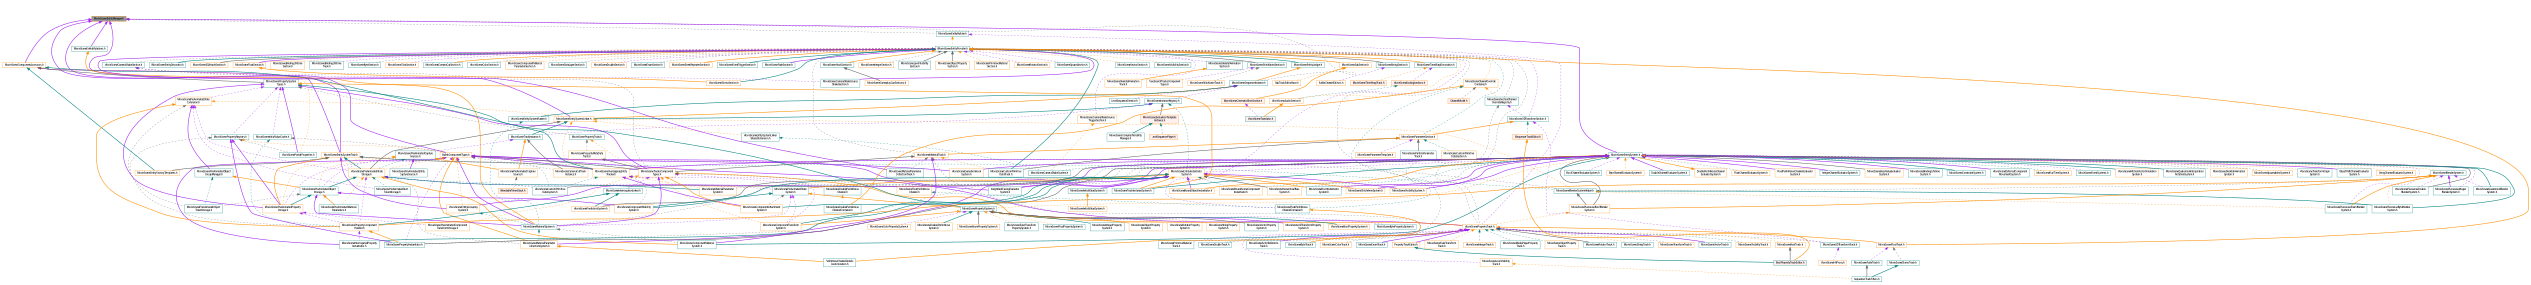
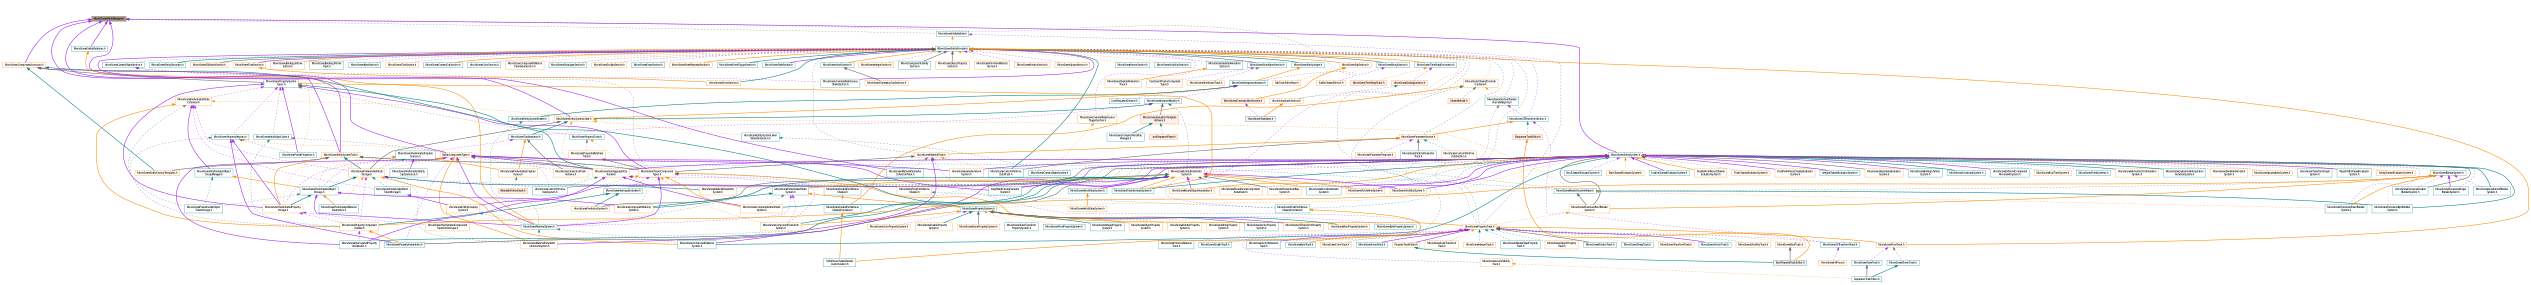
edge "MovieSceneBindingLifetime Section.h" -> "IMovieSceneEntityProvider.h": style dashed -> bold
node "MovieSceneSpawnSection.h": color teal -> darkorange
edge "MovieSceneEntitySystem.h" -> "DoublePerlinNoiseChannel EvaluatorSystem.h": reversed
edge "MovieScenePropertyTrack.h" -> "BuiltInComponentTypes.h": removed
edge "MovieSceneEntityGrouping System.h" -> "MovieSceneEntitySystemTask.h": now "MovieSceneEntityGrouping System.h" -> "MovieScenePreAnimatedRoot TokenStorage.h"
edge "MovieSceneInterrogatedProperty Instantiator.h" -> "MovieSceneOverlappingEntity Tracker.h": added
node "MovieSceneDoublePerlinNoise System.h": label "MovieSceneDoublePerlinNoise System.h" -> "MovieSceneDoubleProperty System.h"
edge "PerlinNoiseChannelDetails Customization.h" -> "MovieSceneMaterialParameter CollectionSystem.h": now "PerlinNoiseChannelDetails Customization.h" -> "MovieSceneDoublePerlinNoise ChannelContainer.h"
